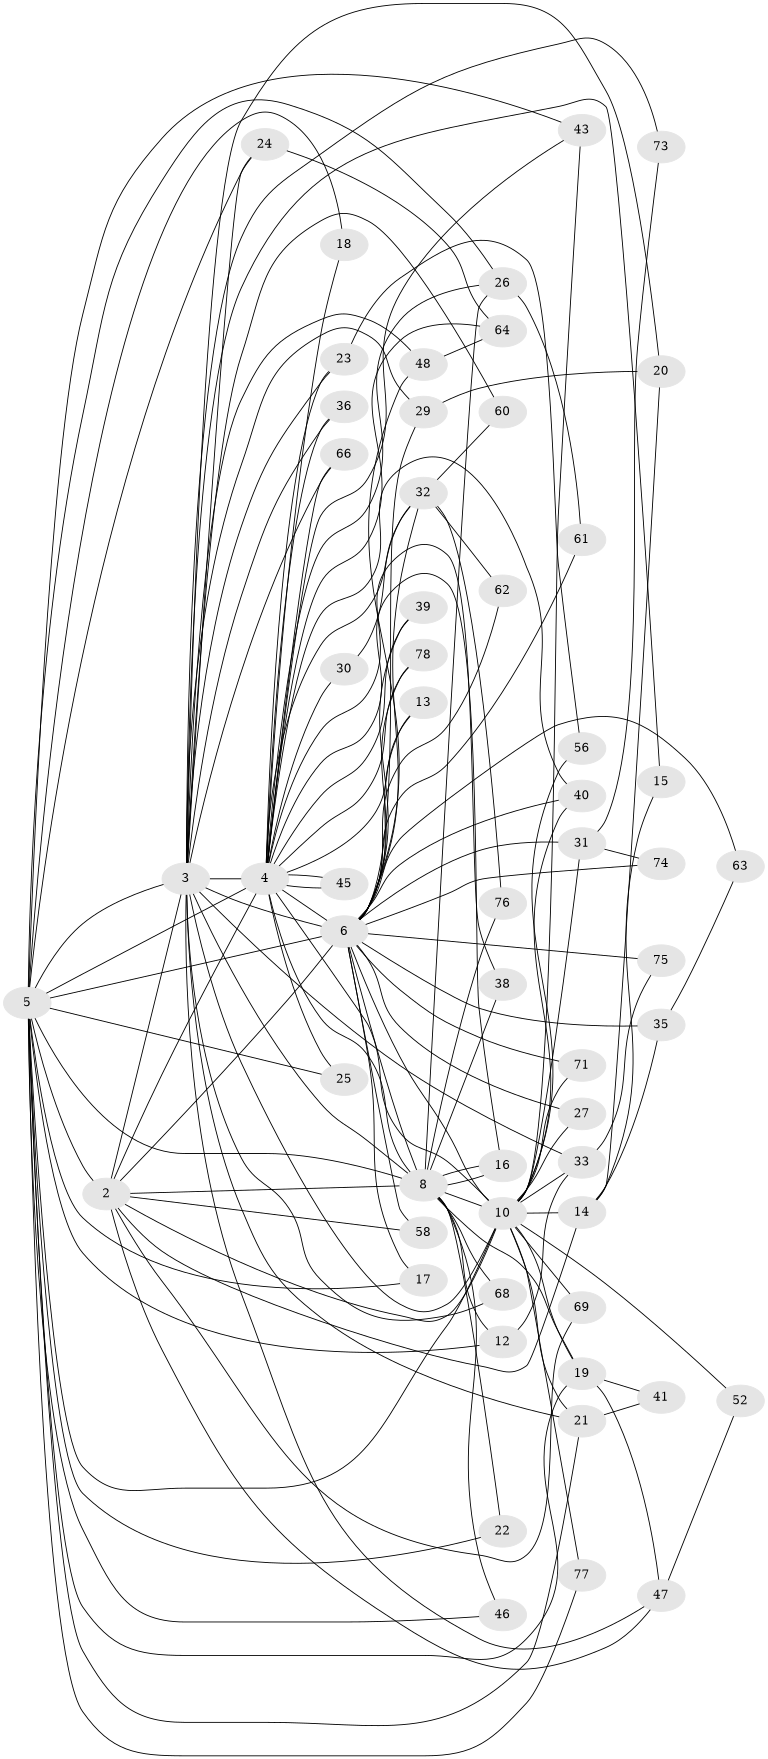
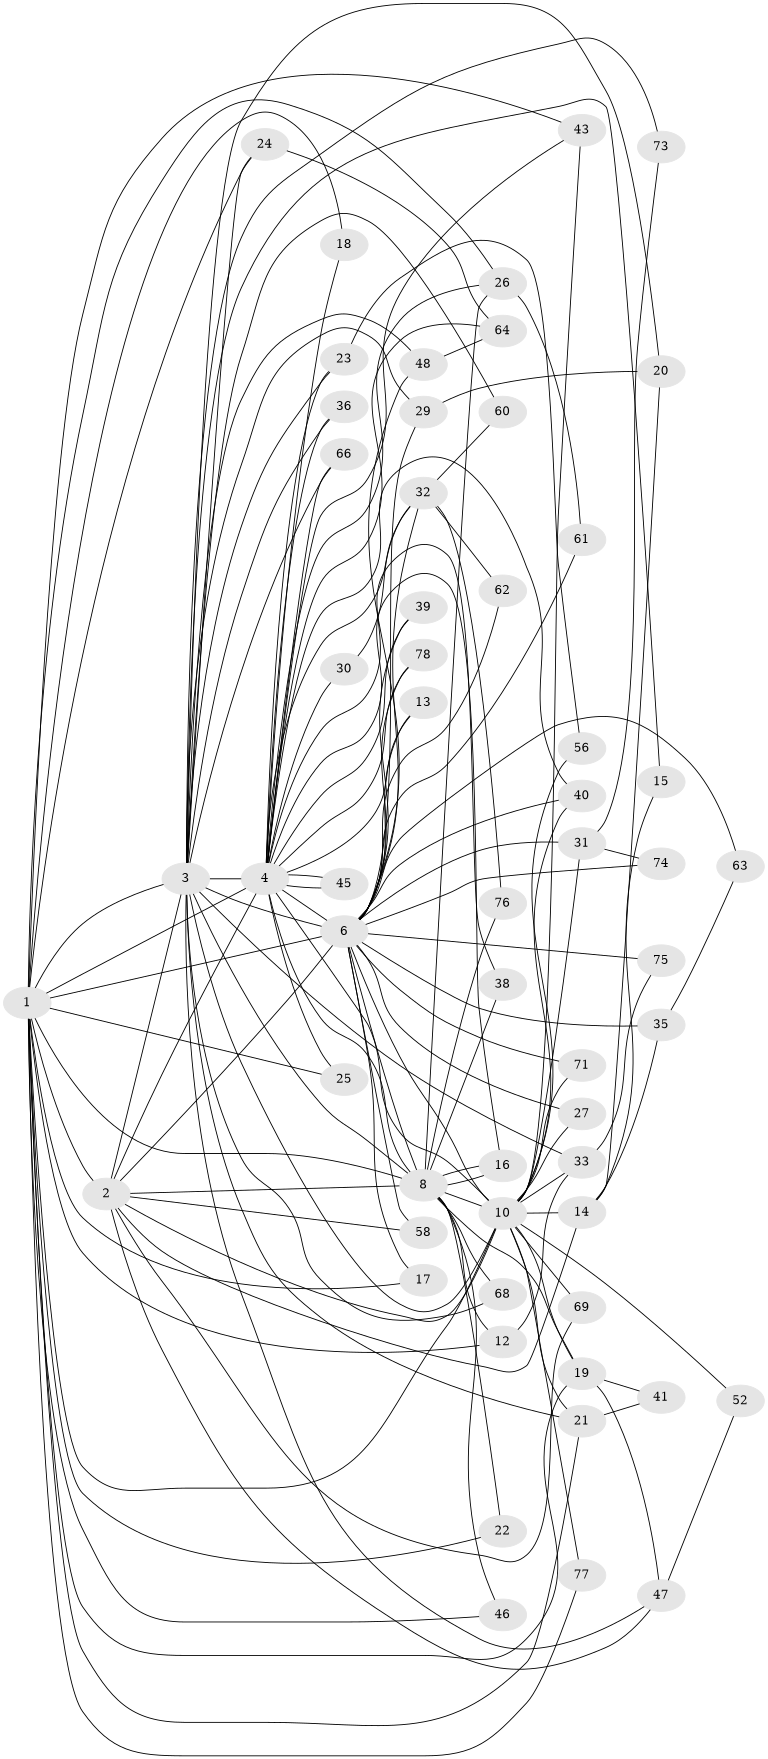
node "5": label "5" -> "1"
